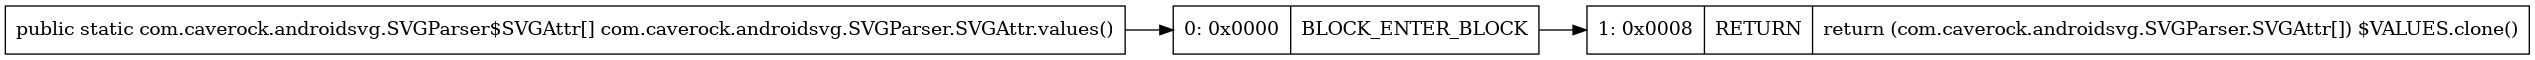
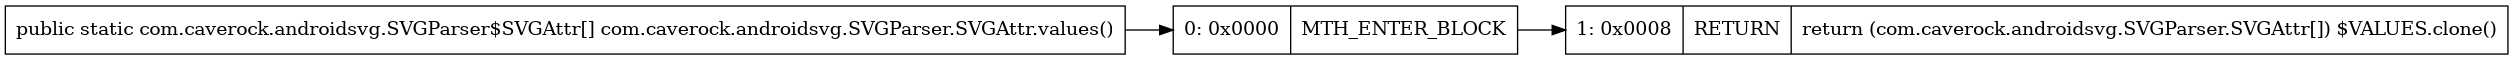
node "0: 0x0000": text "BLOCK_ENTER_BLOCK" -> "MTH_ENTER_BLOCK"
